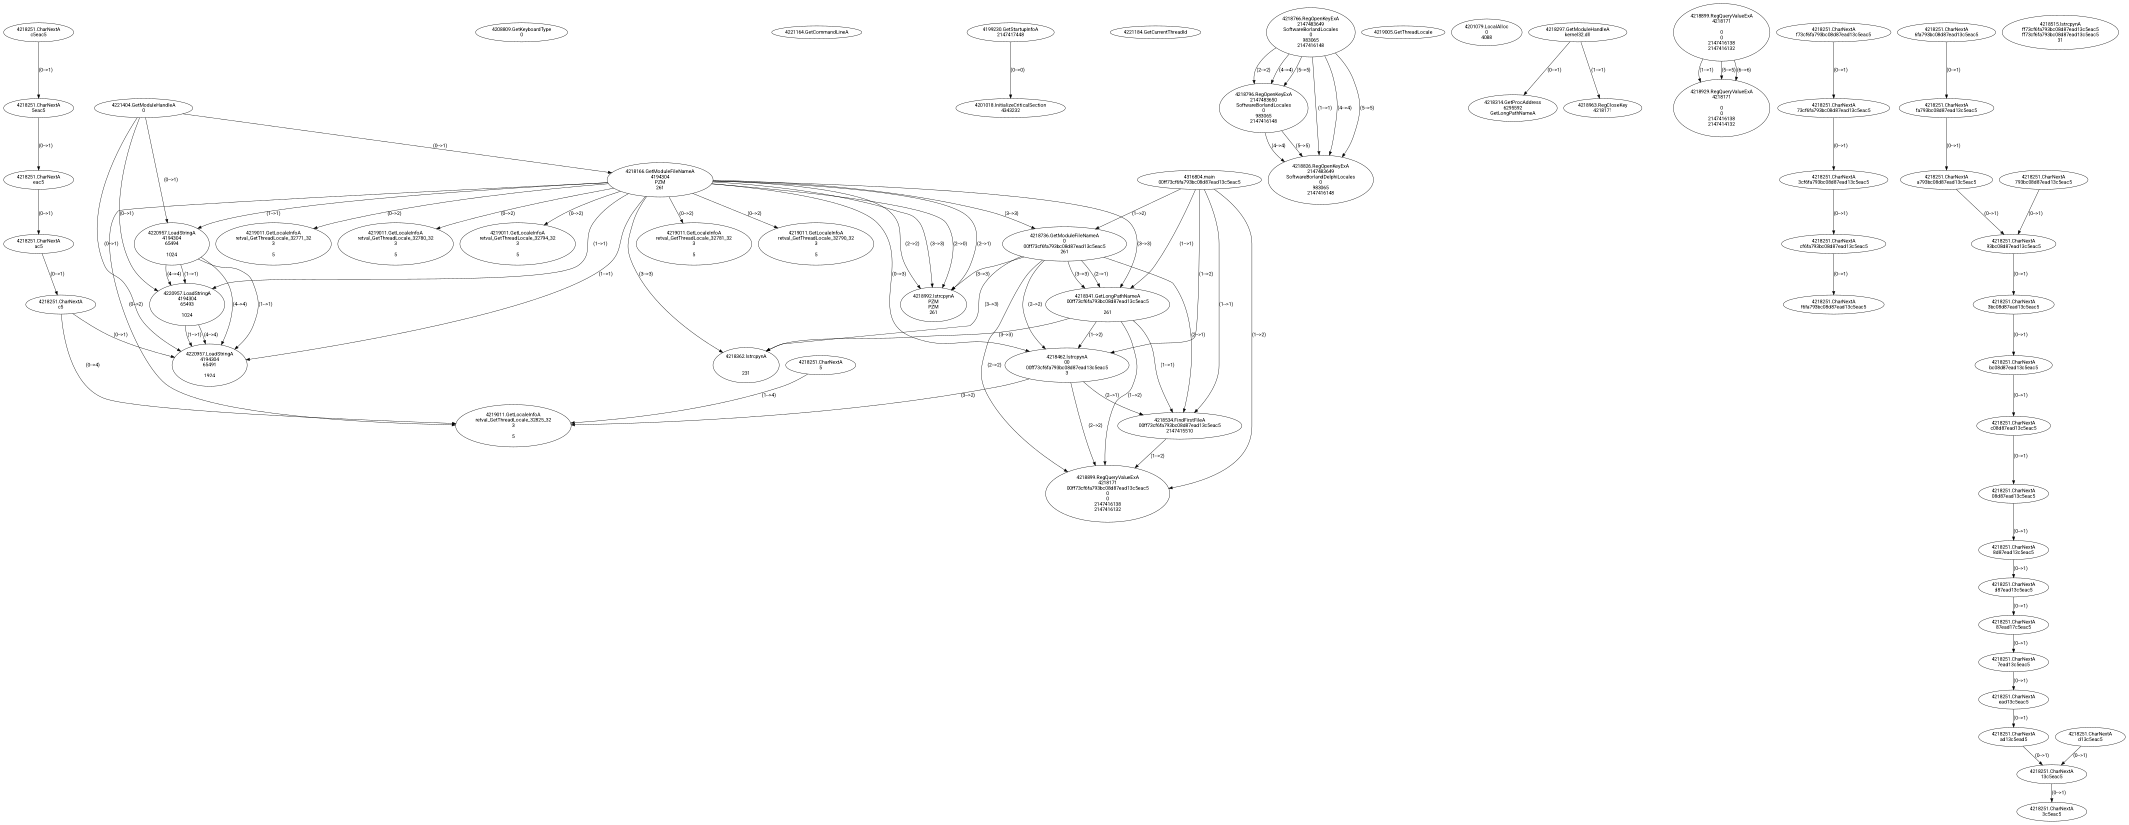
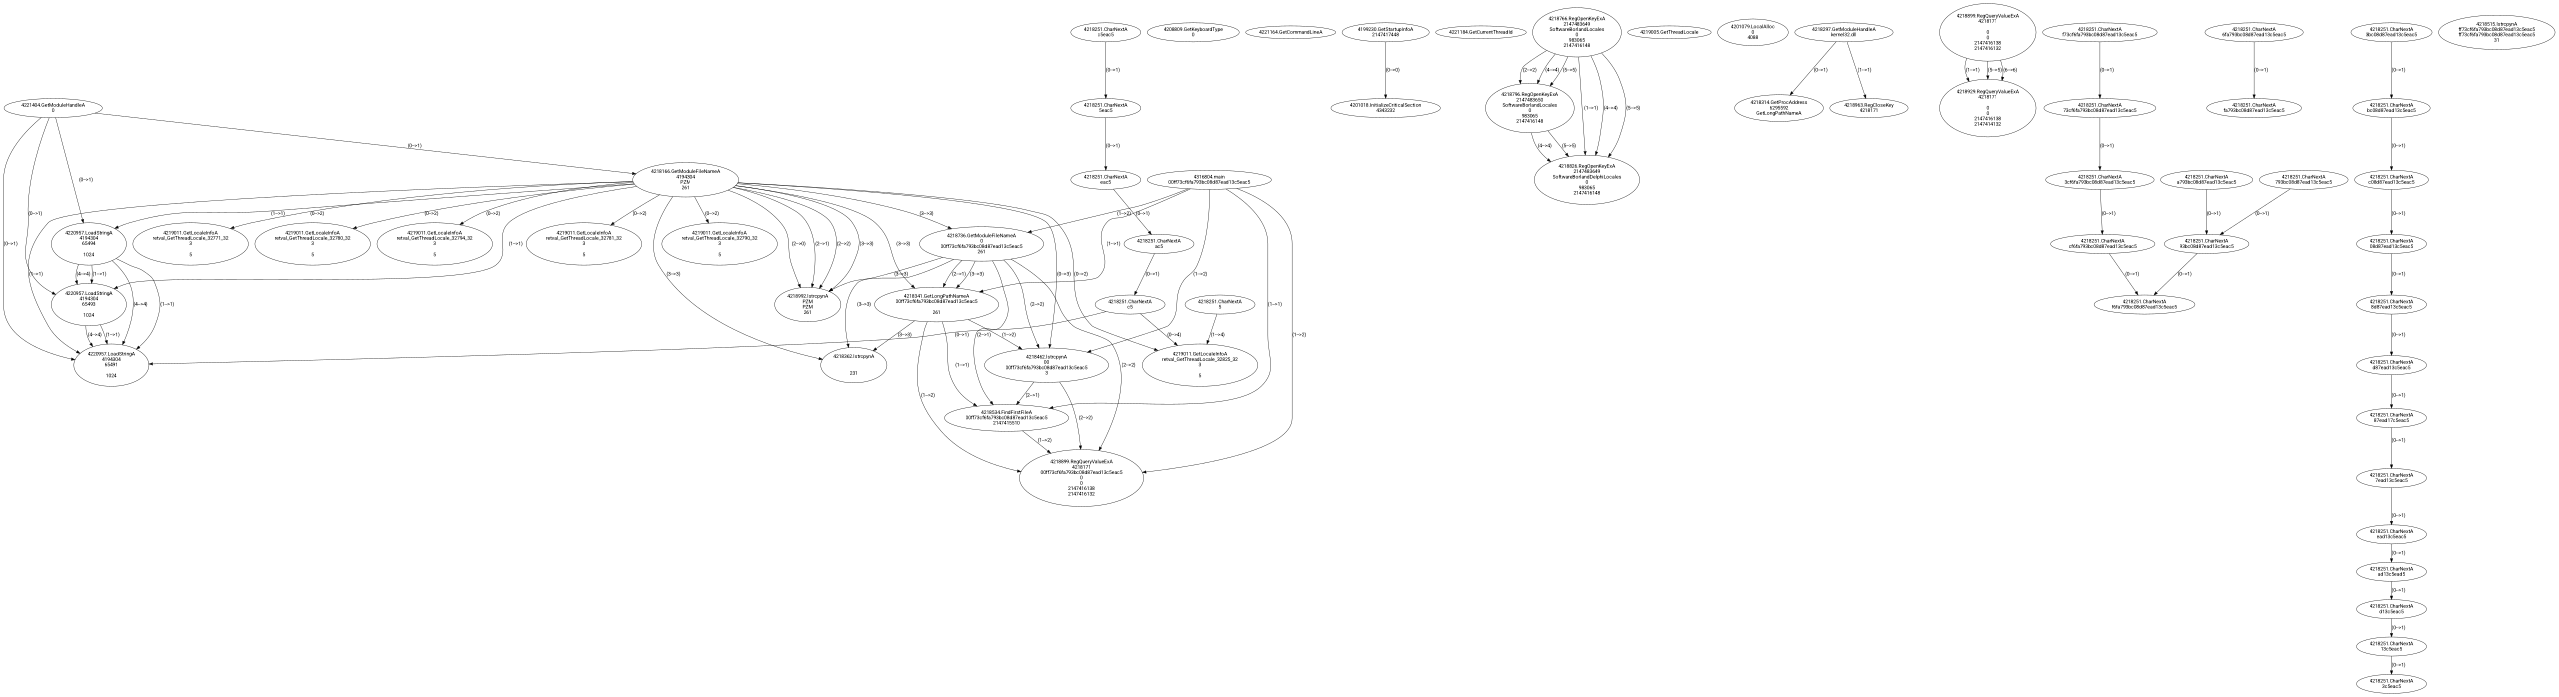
edge "4218251.CharNextA fa793bc08d87ead13c5eac5" -> "4218251.CharNextA a793bc08d87ead13c5eac5": removed, label "(0-->1)"
edge "4218251.CharNextA 93bc08d87ead13c5eac5" -> "4218251.CharNextA 3bc08d87ead13c5eac5": now "4218251.CharNextA 93bc08d87ead13c5eac5" -> "4218251.CharNextA f6fa793bc08d87ead13c5eac5"
node "4220957.LoadStringA 4194304 65491 1924": label "4220957.LoadStringA 4194304 65491 1924" -> "4220957.LoadStringA 4194304 65491 1024"
edge "4218462.lstrcpynA 00 00ff73cf6fa793bc08d87ead13c5eac5 3" -> "4219011.GetLocaleInfoA retval_GetThreadLocale_32825_32 3 5": removed, label "(3-->2)"
edge "4218251.CharNextA ad13c5ead5" -> "4218251.CharNextA 13c5eac5": now "4218251.CharNextA ad13c5ead5" -> "4218251.CharNextA d13c5eac5"
